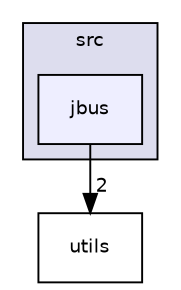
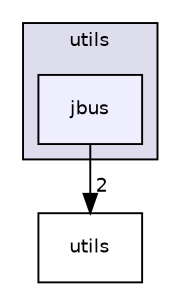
cluster "src": label "src" -> "utils"
